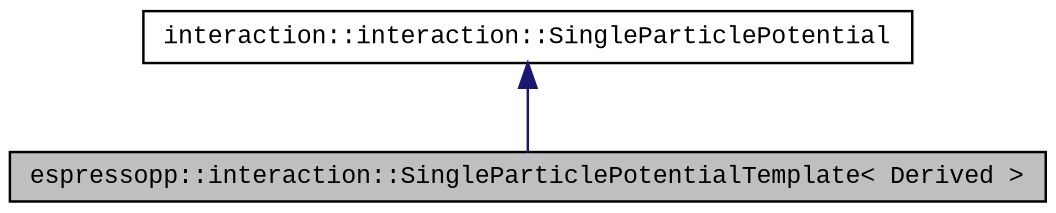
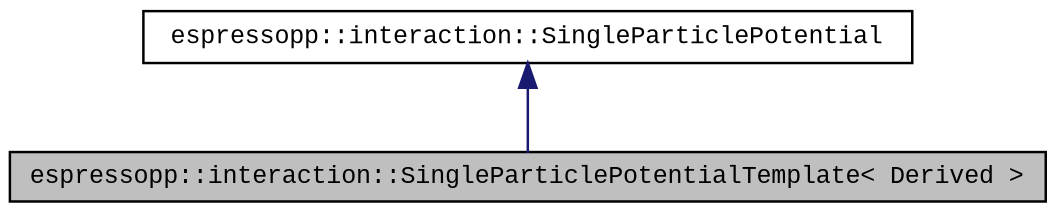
node "interaction::interaction::SingleParticlePotential": label "interaction::interaction::SingleParticlePotential" -> "espressopp::interaction::SingleParticlePotential"
